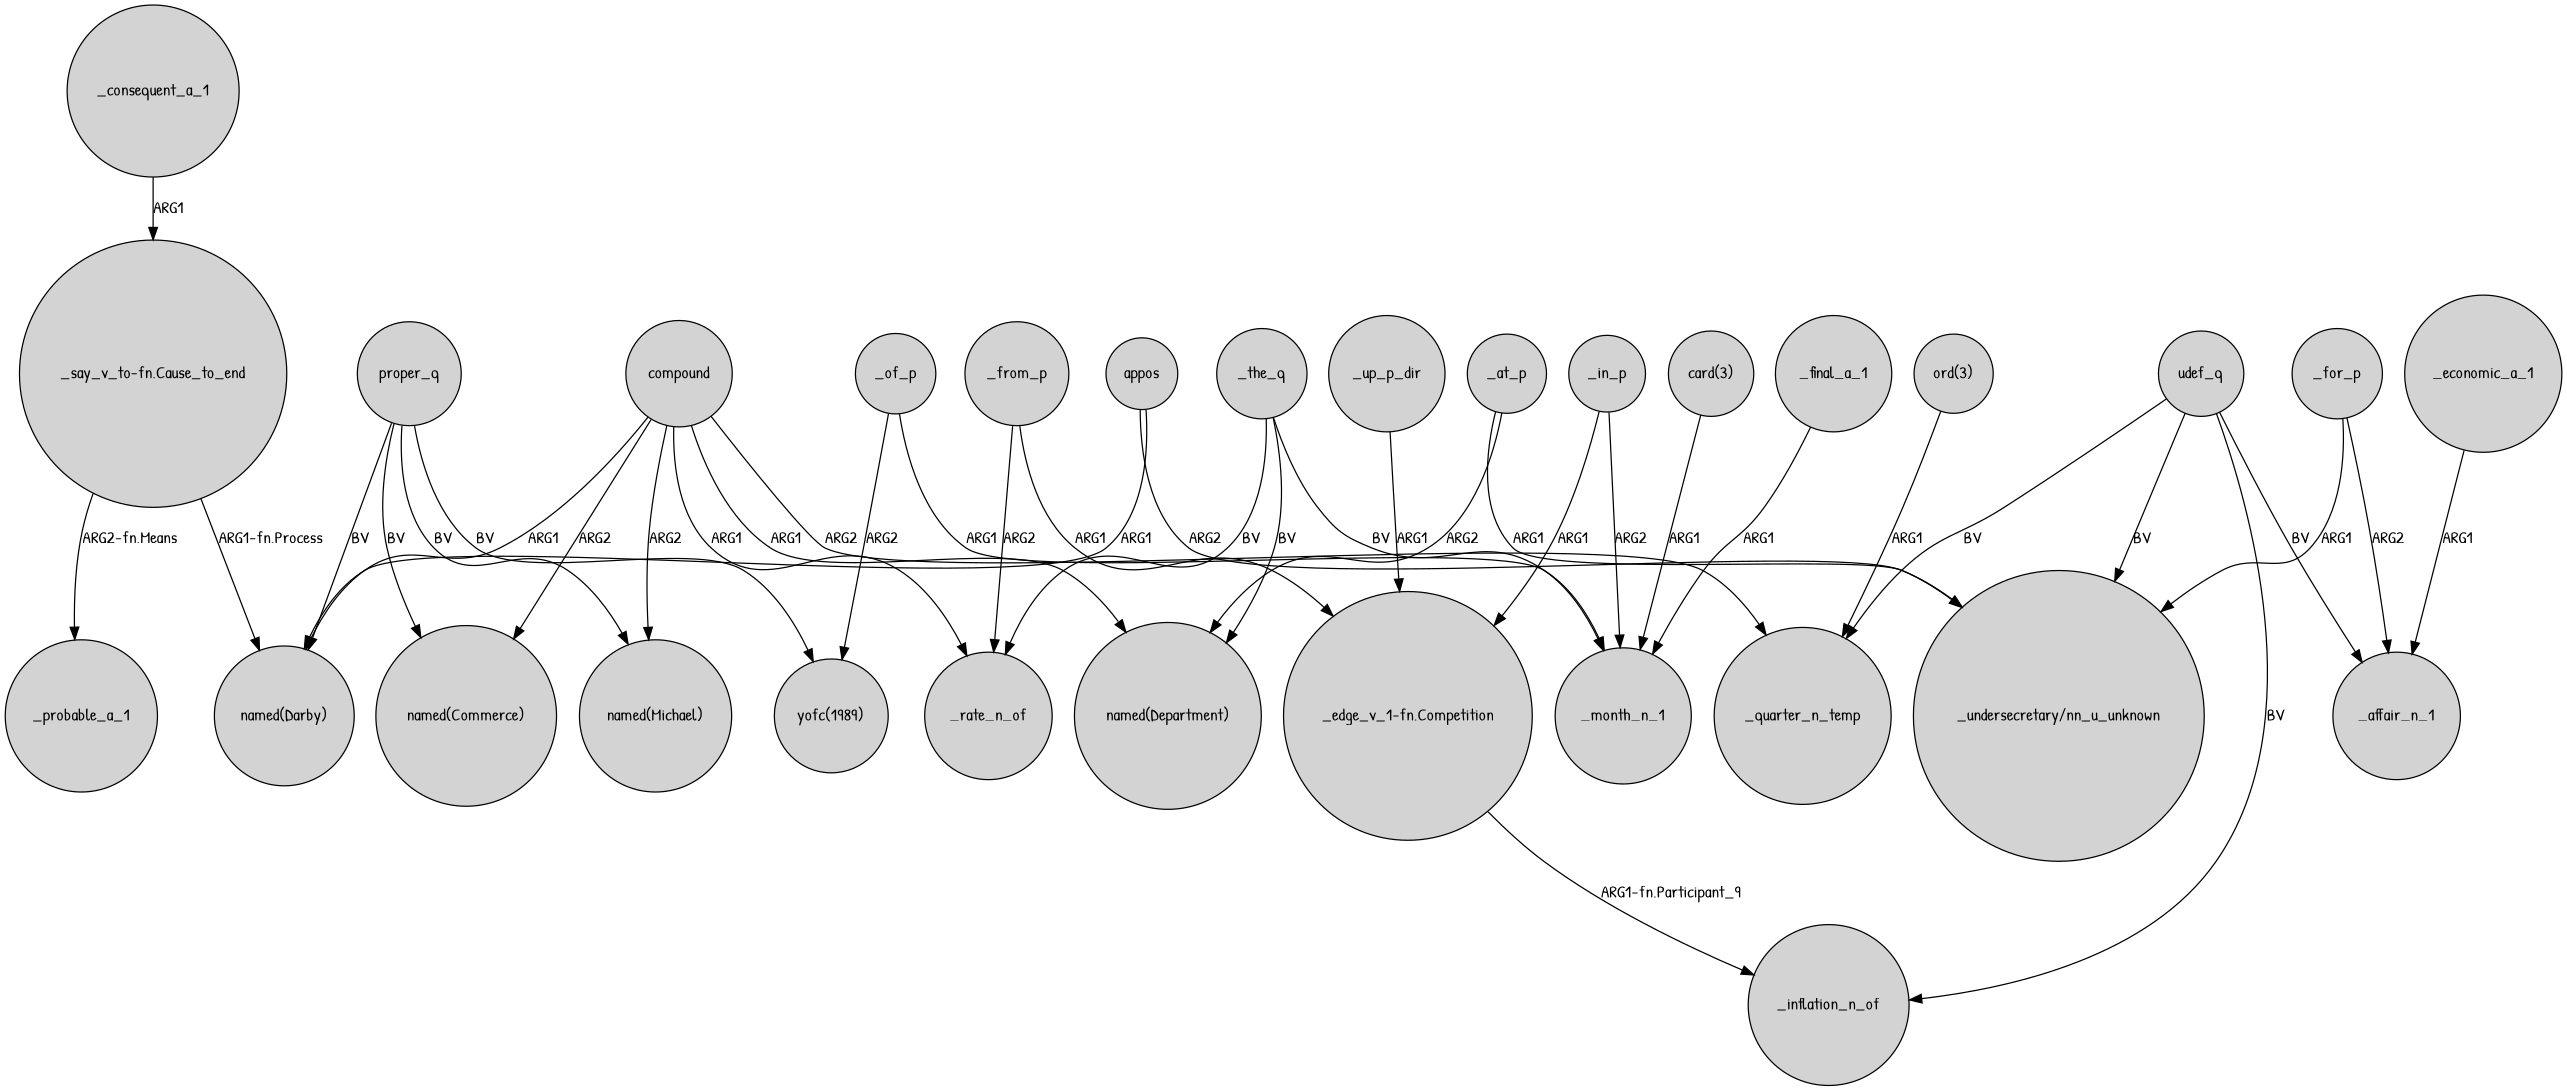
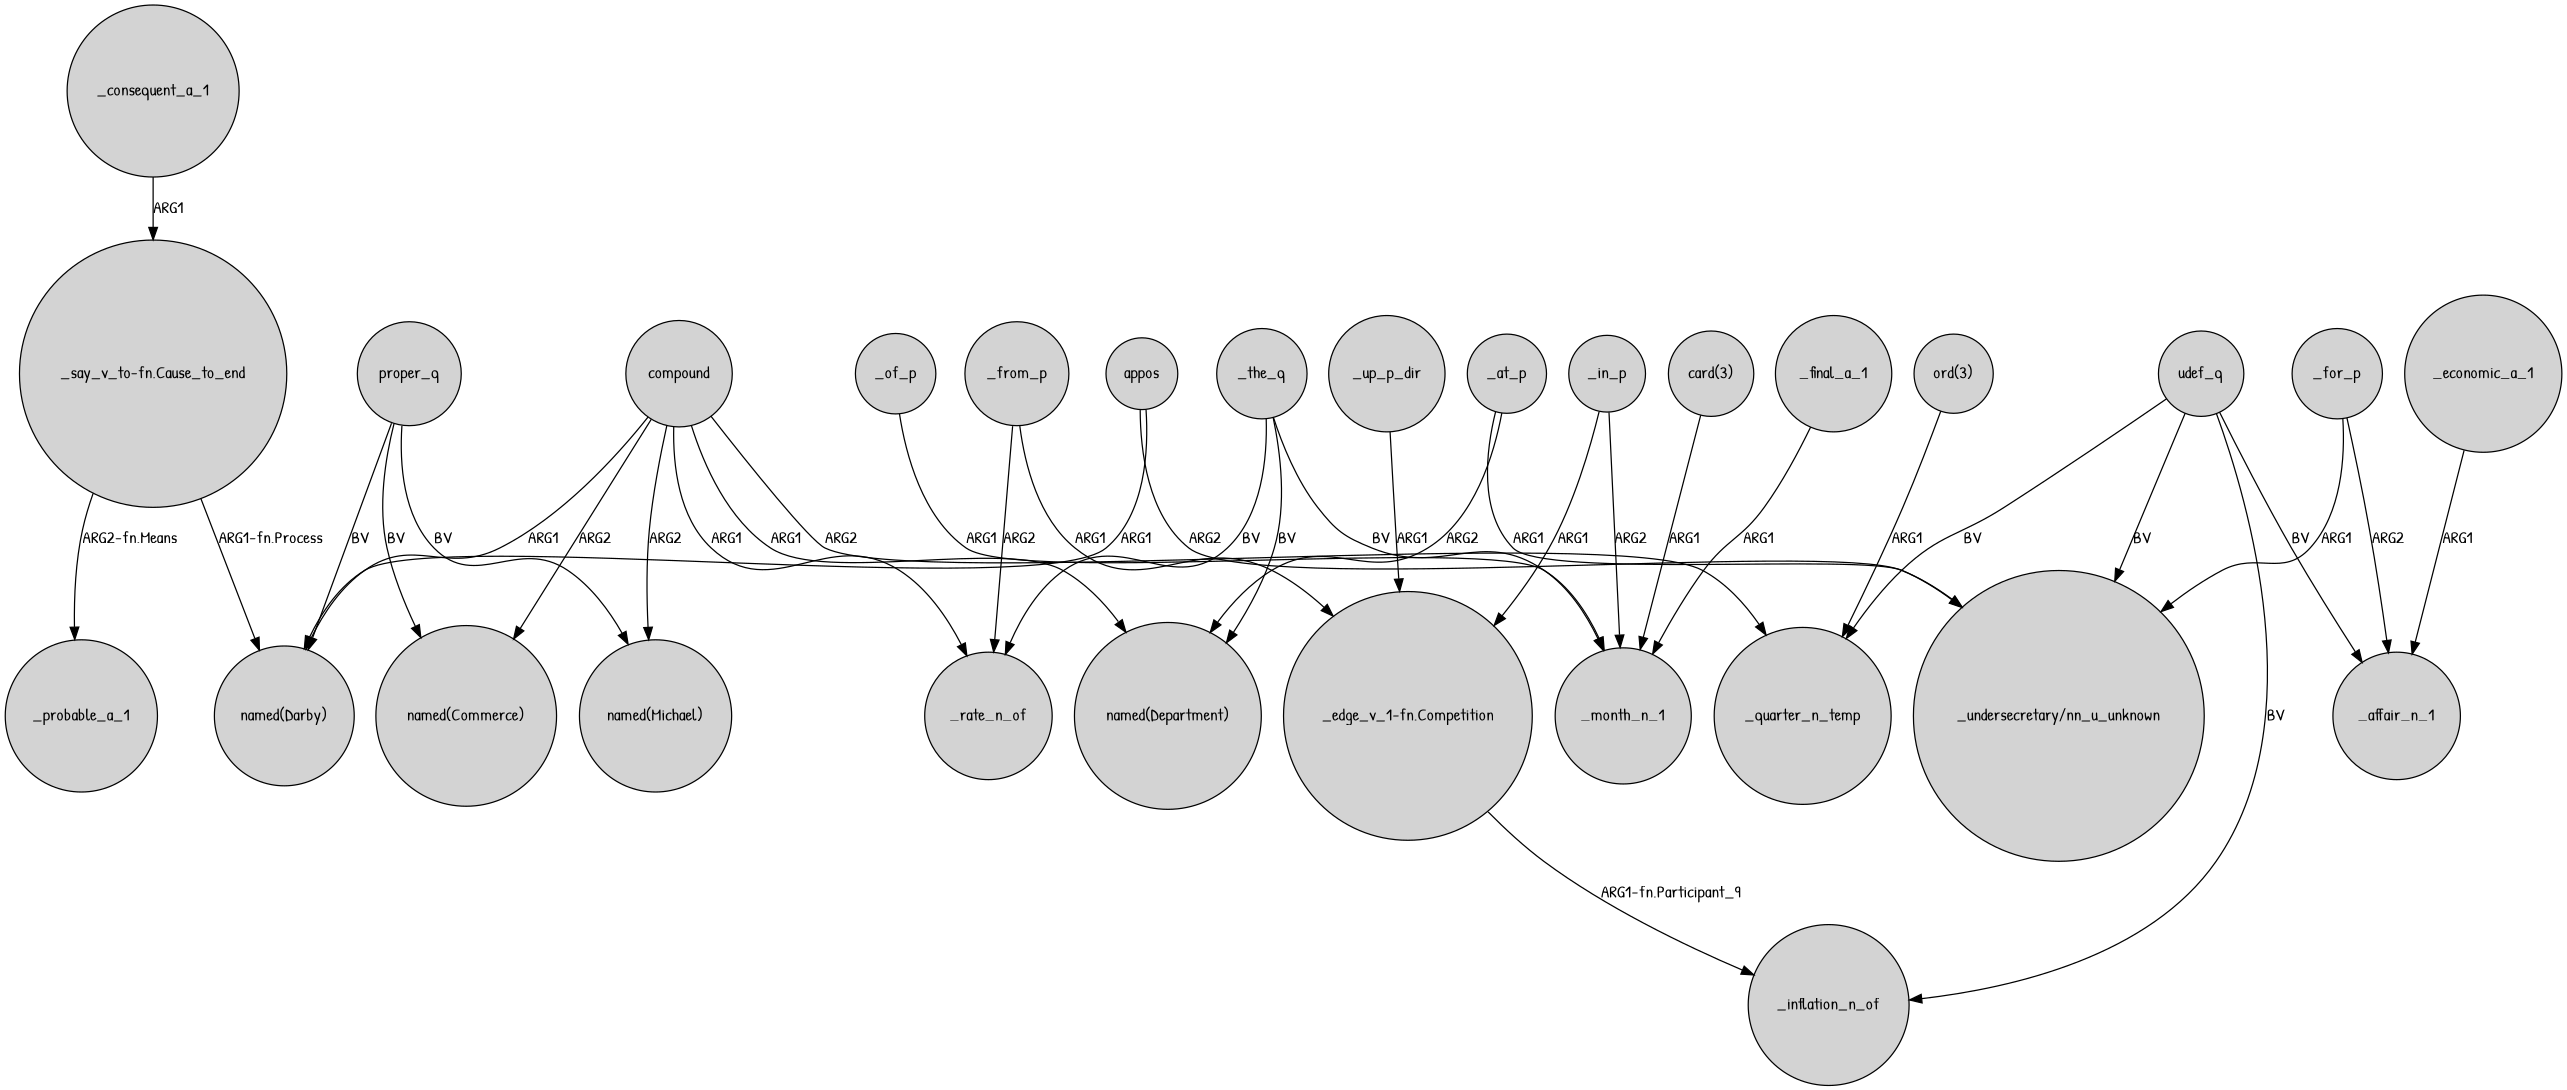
node "yofc(1989)": removed
